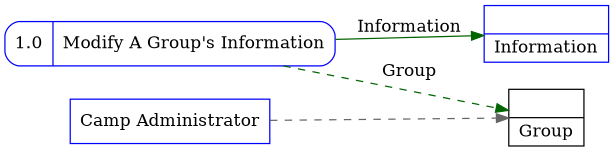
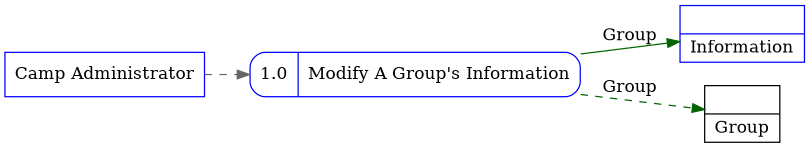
edge "1.0" -> "Information": label "Information" -> "Group"
edge "Camp Administrator" -> "Group": now "Camp Administrator" -> "1.0"
